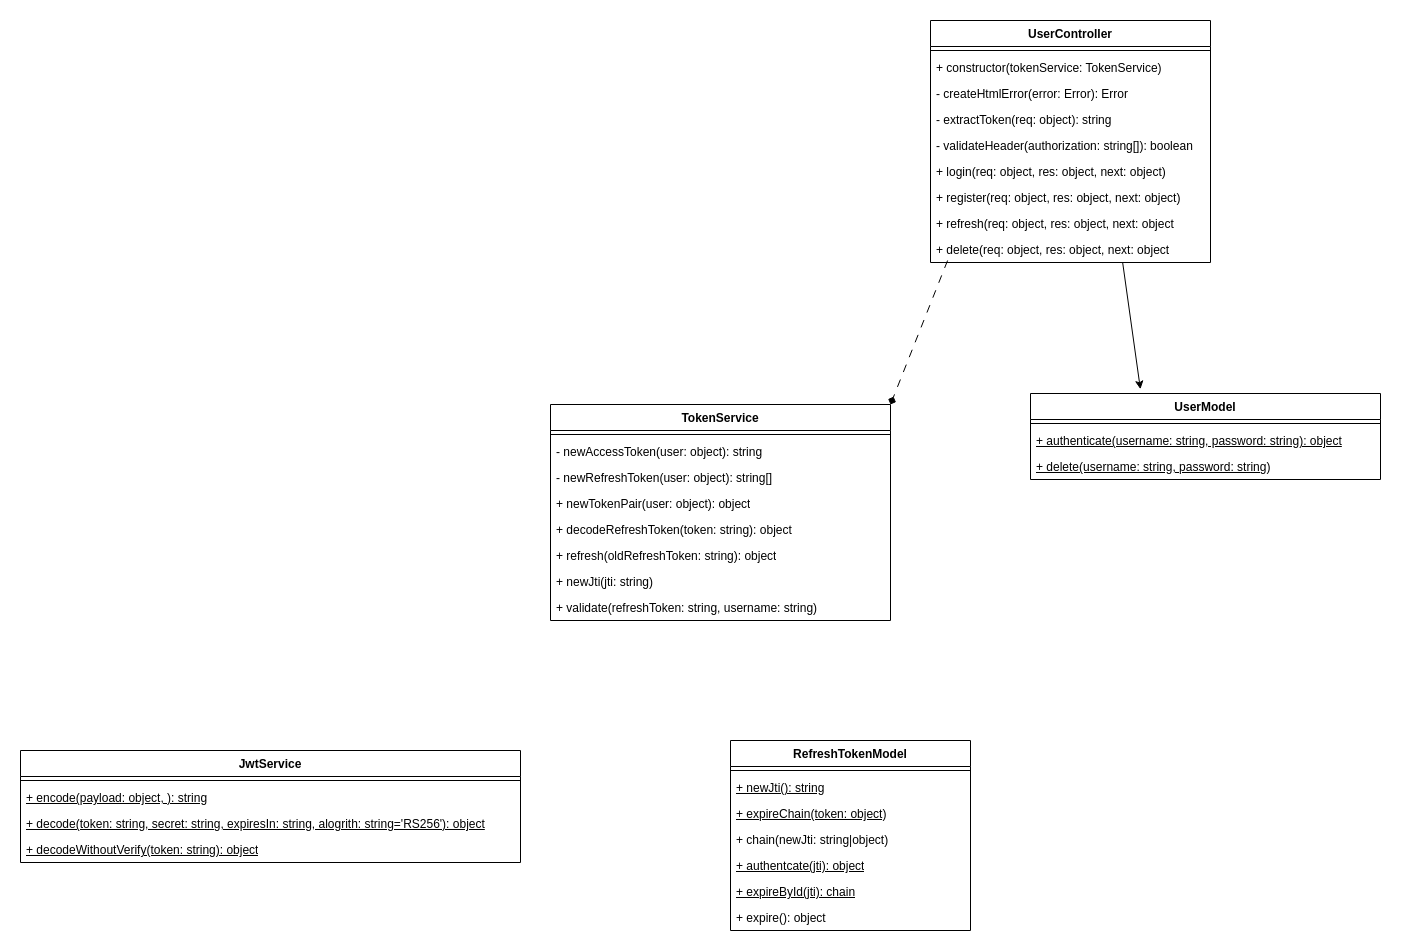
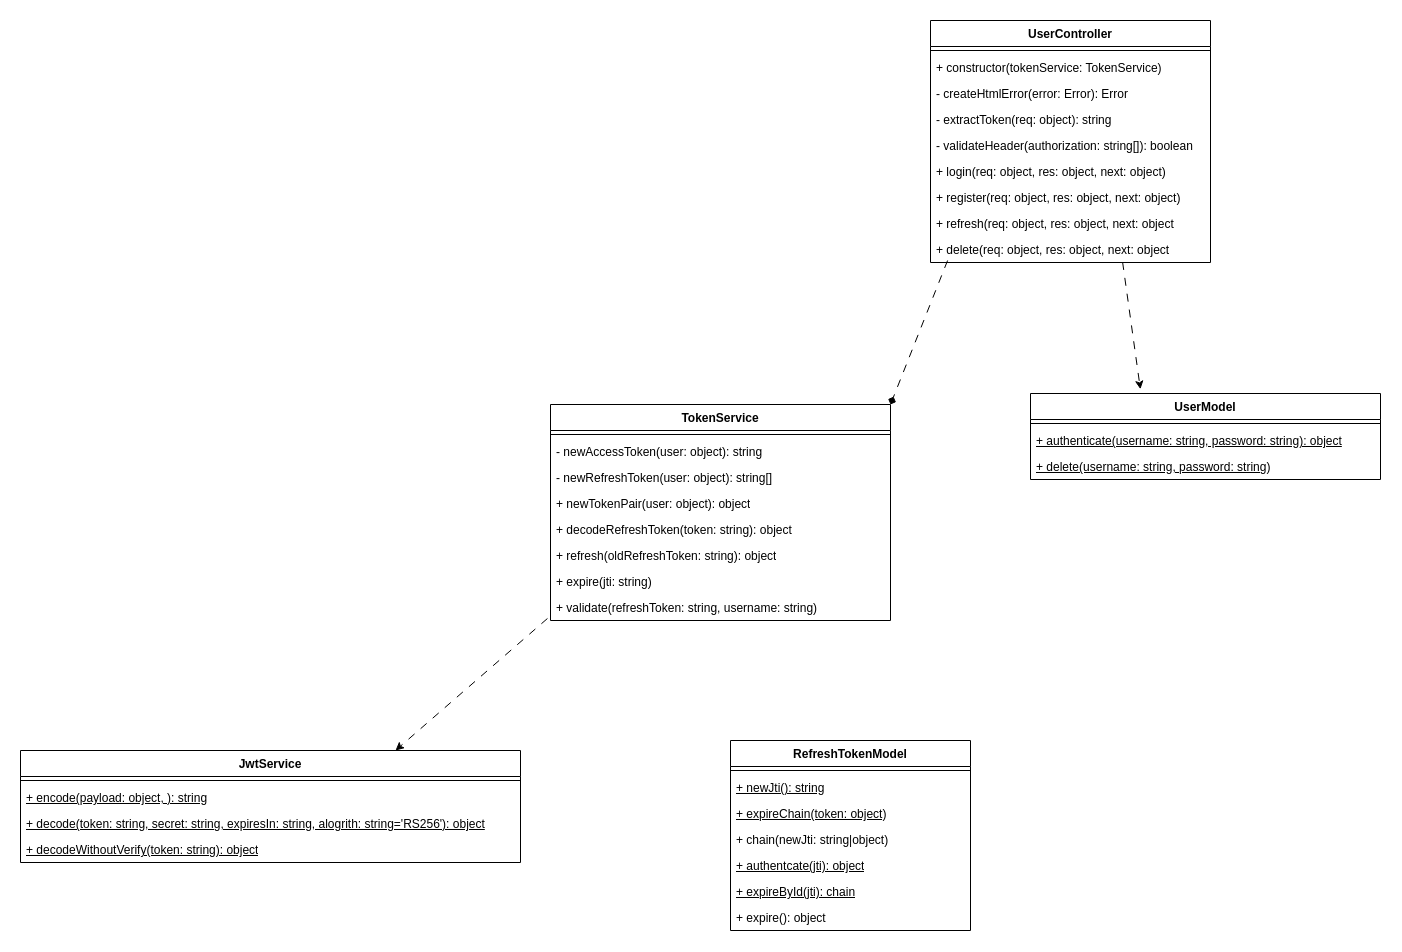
edge "+ delete(req: object, res: object, next: object" -> "UserModel": style solid -> dashed
node "+ newJti(jti: string)": label "+ newJti(jti: string)" -> "+ expire(jti: string)"
edge "+ validate(refreshToken: string, username: string)" -> "JwtService": added
